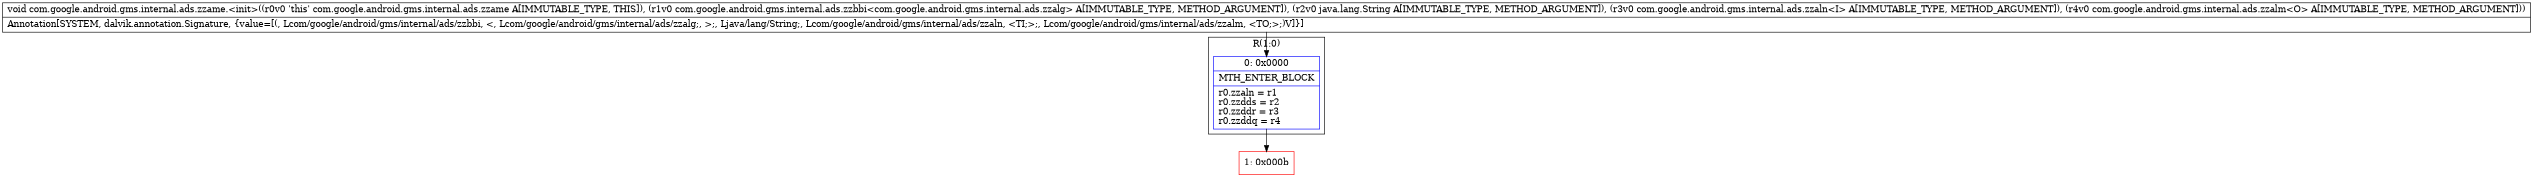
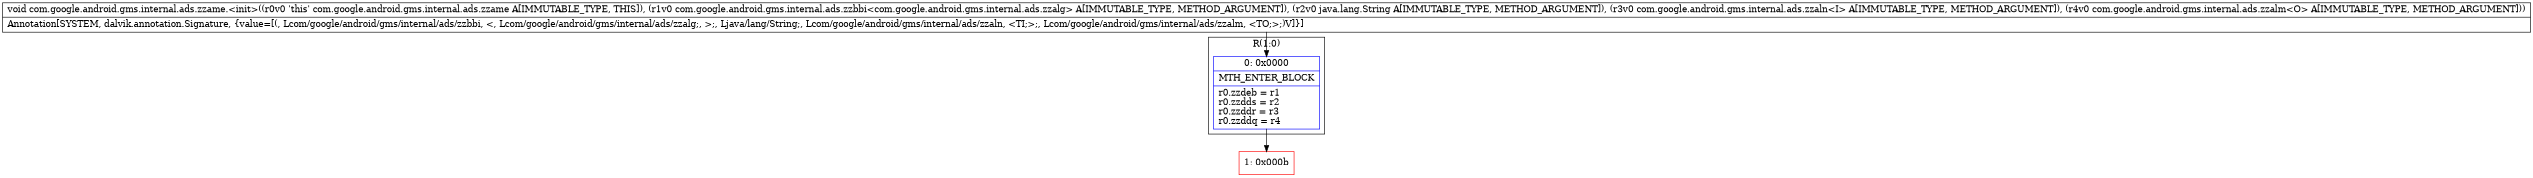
node "0: 0x0000": text "r0.zzaln = r1" -> "r0.zzdeb = r1"
